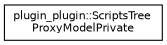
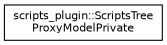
node "plugin_plugin::ScriptsTree ProxyModelPrivate": label "plugin_plugin::ScriptsTree ProxyModelPrivate" -> "scripts_plugin::ScriptsTree ProxyModelPrivate"
